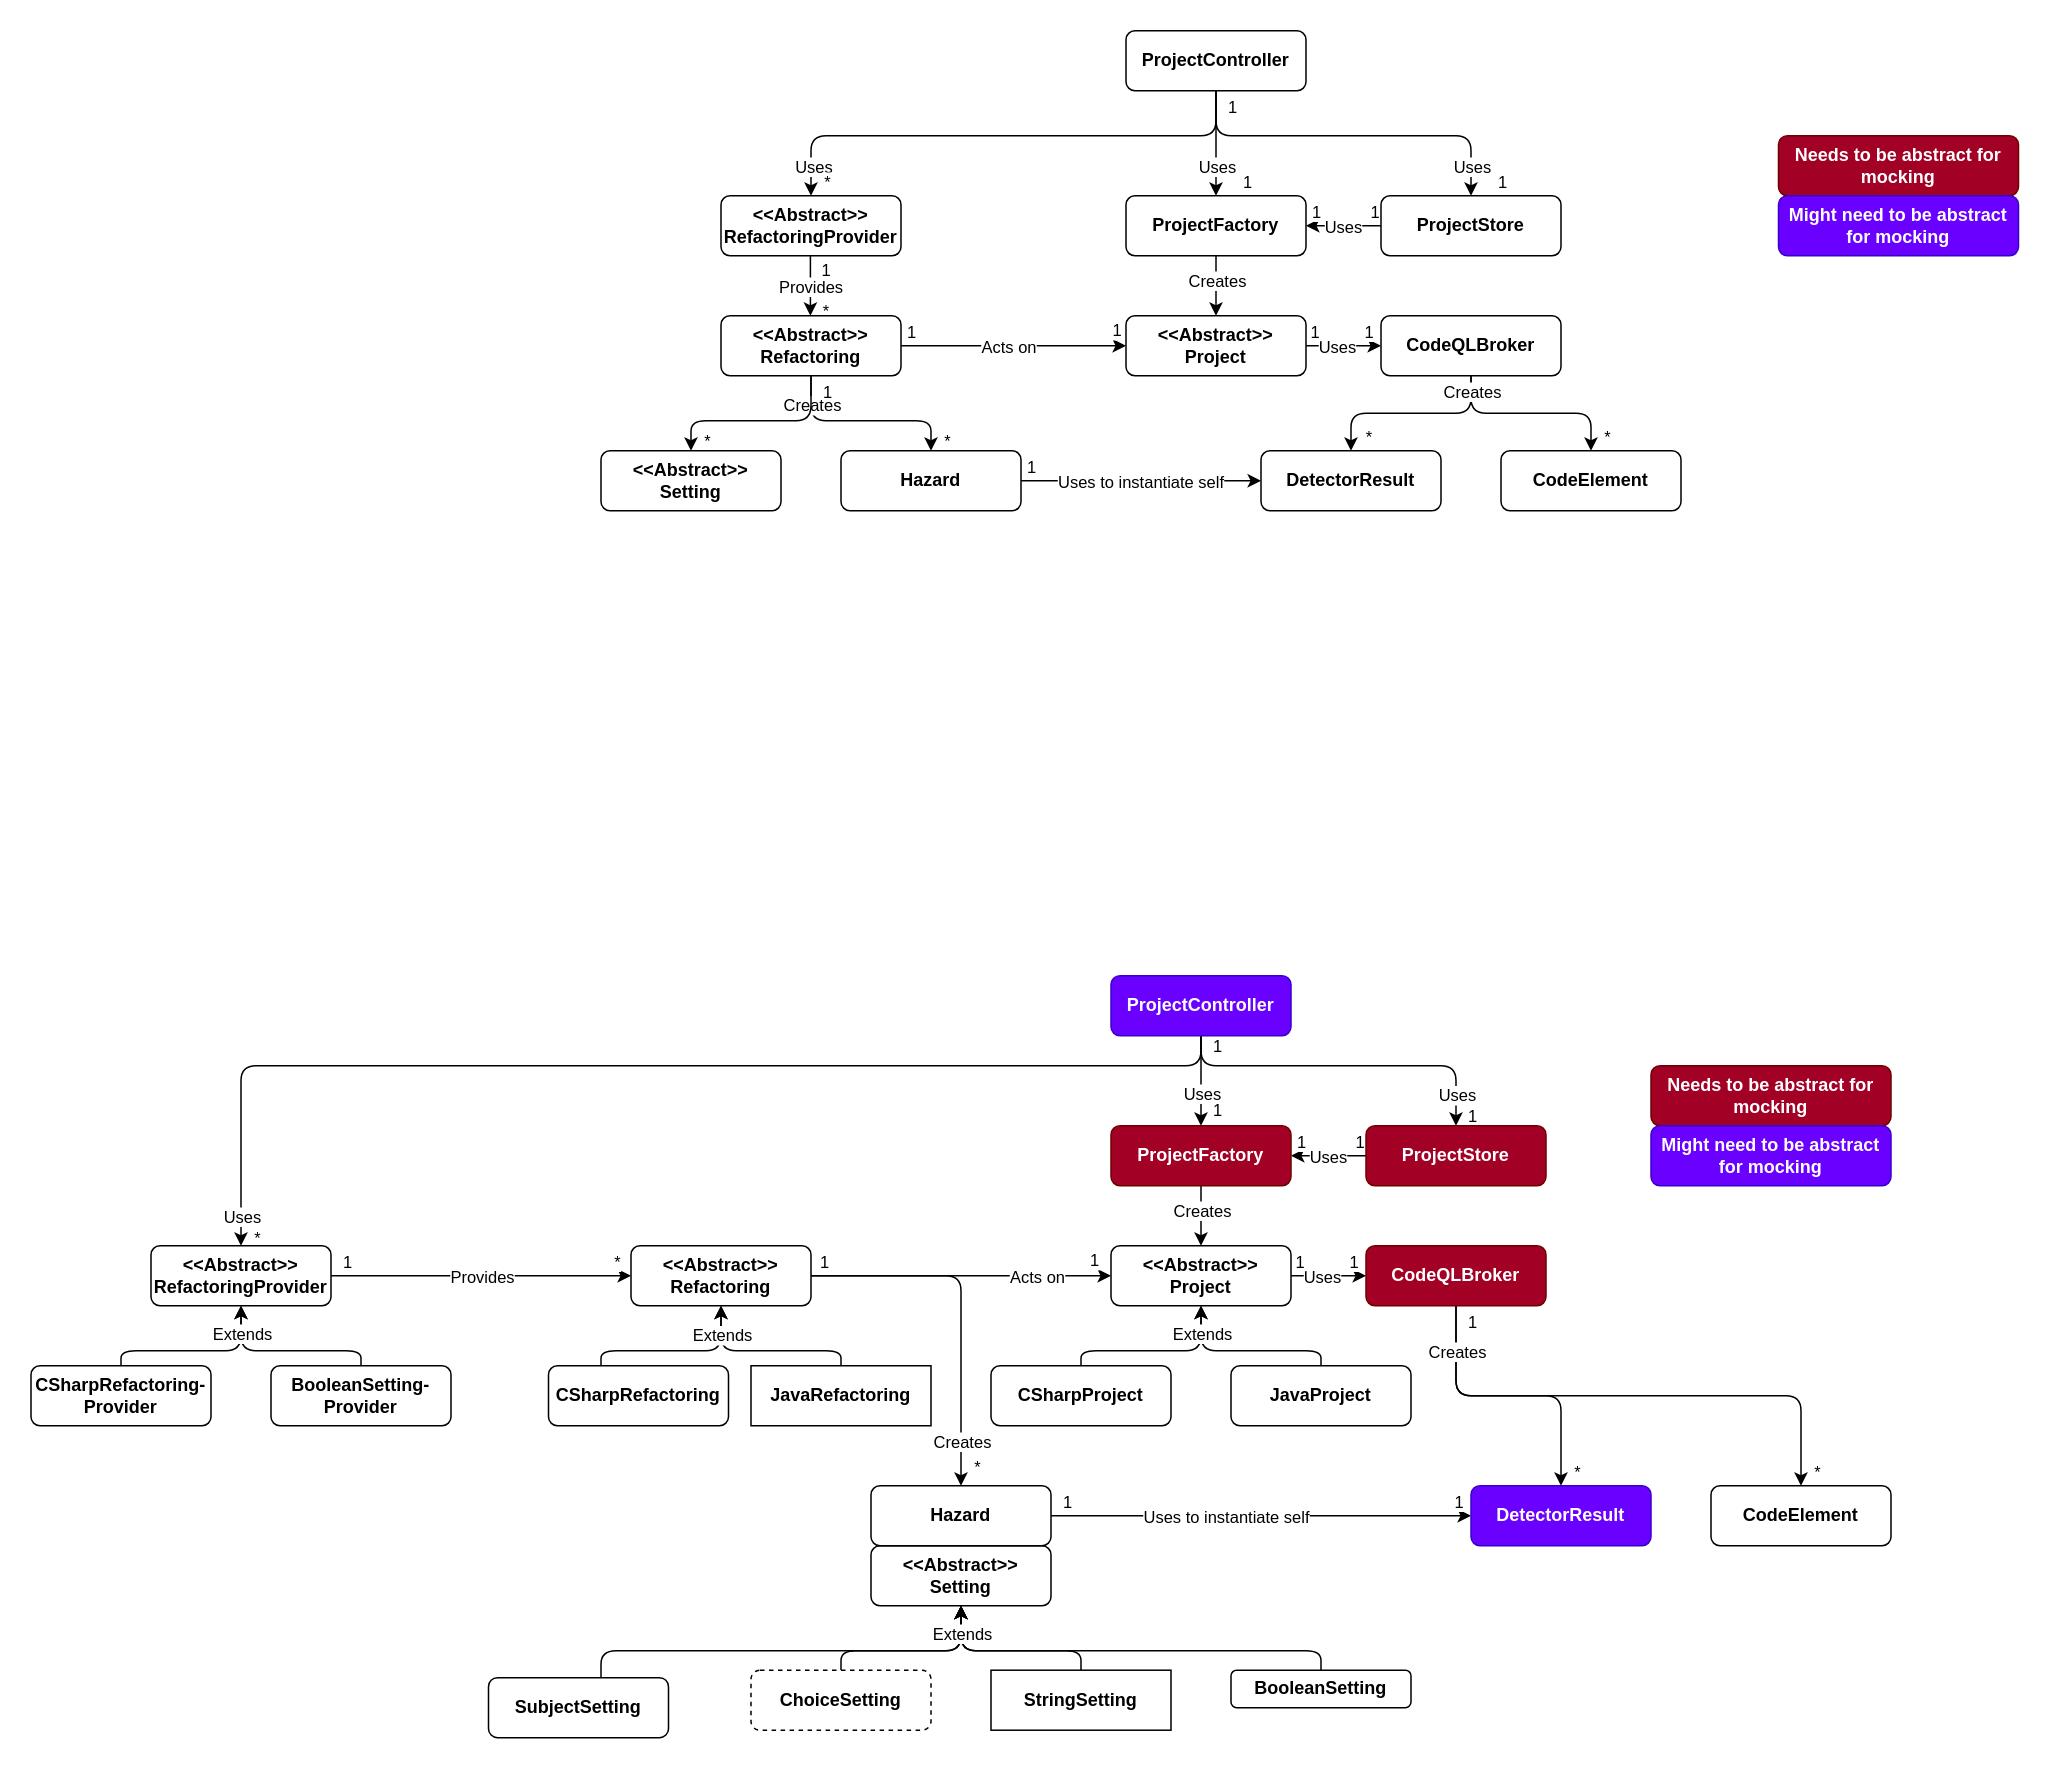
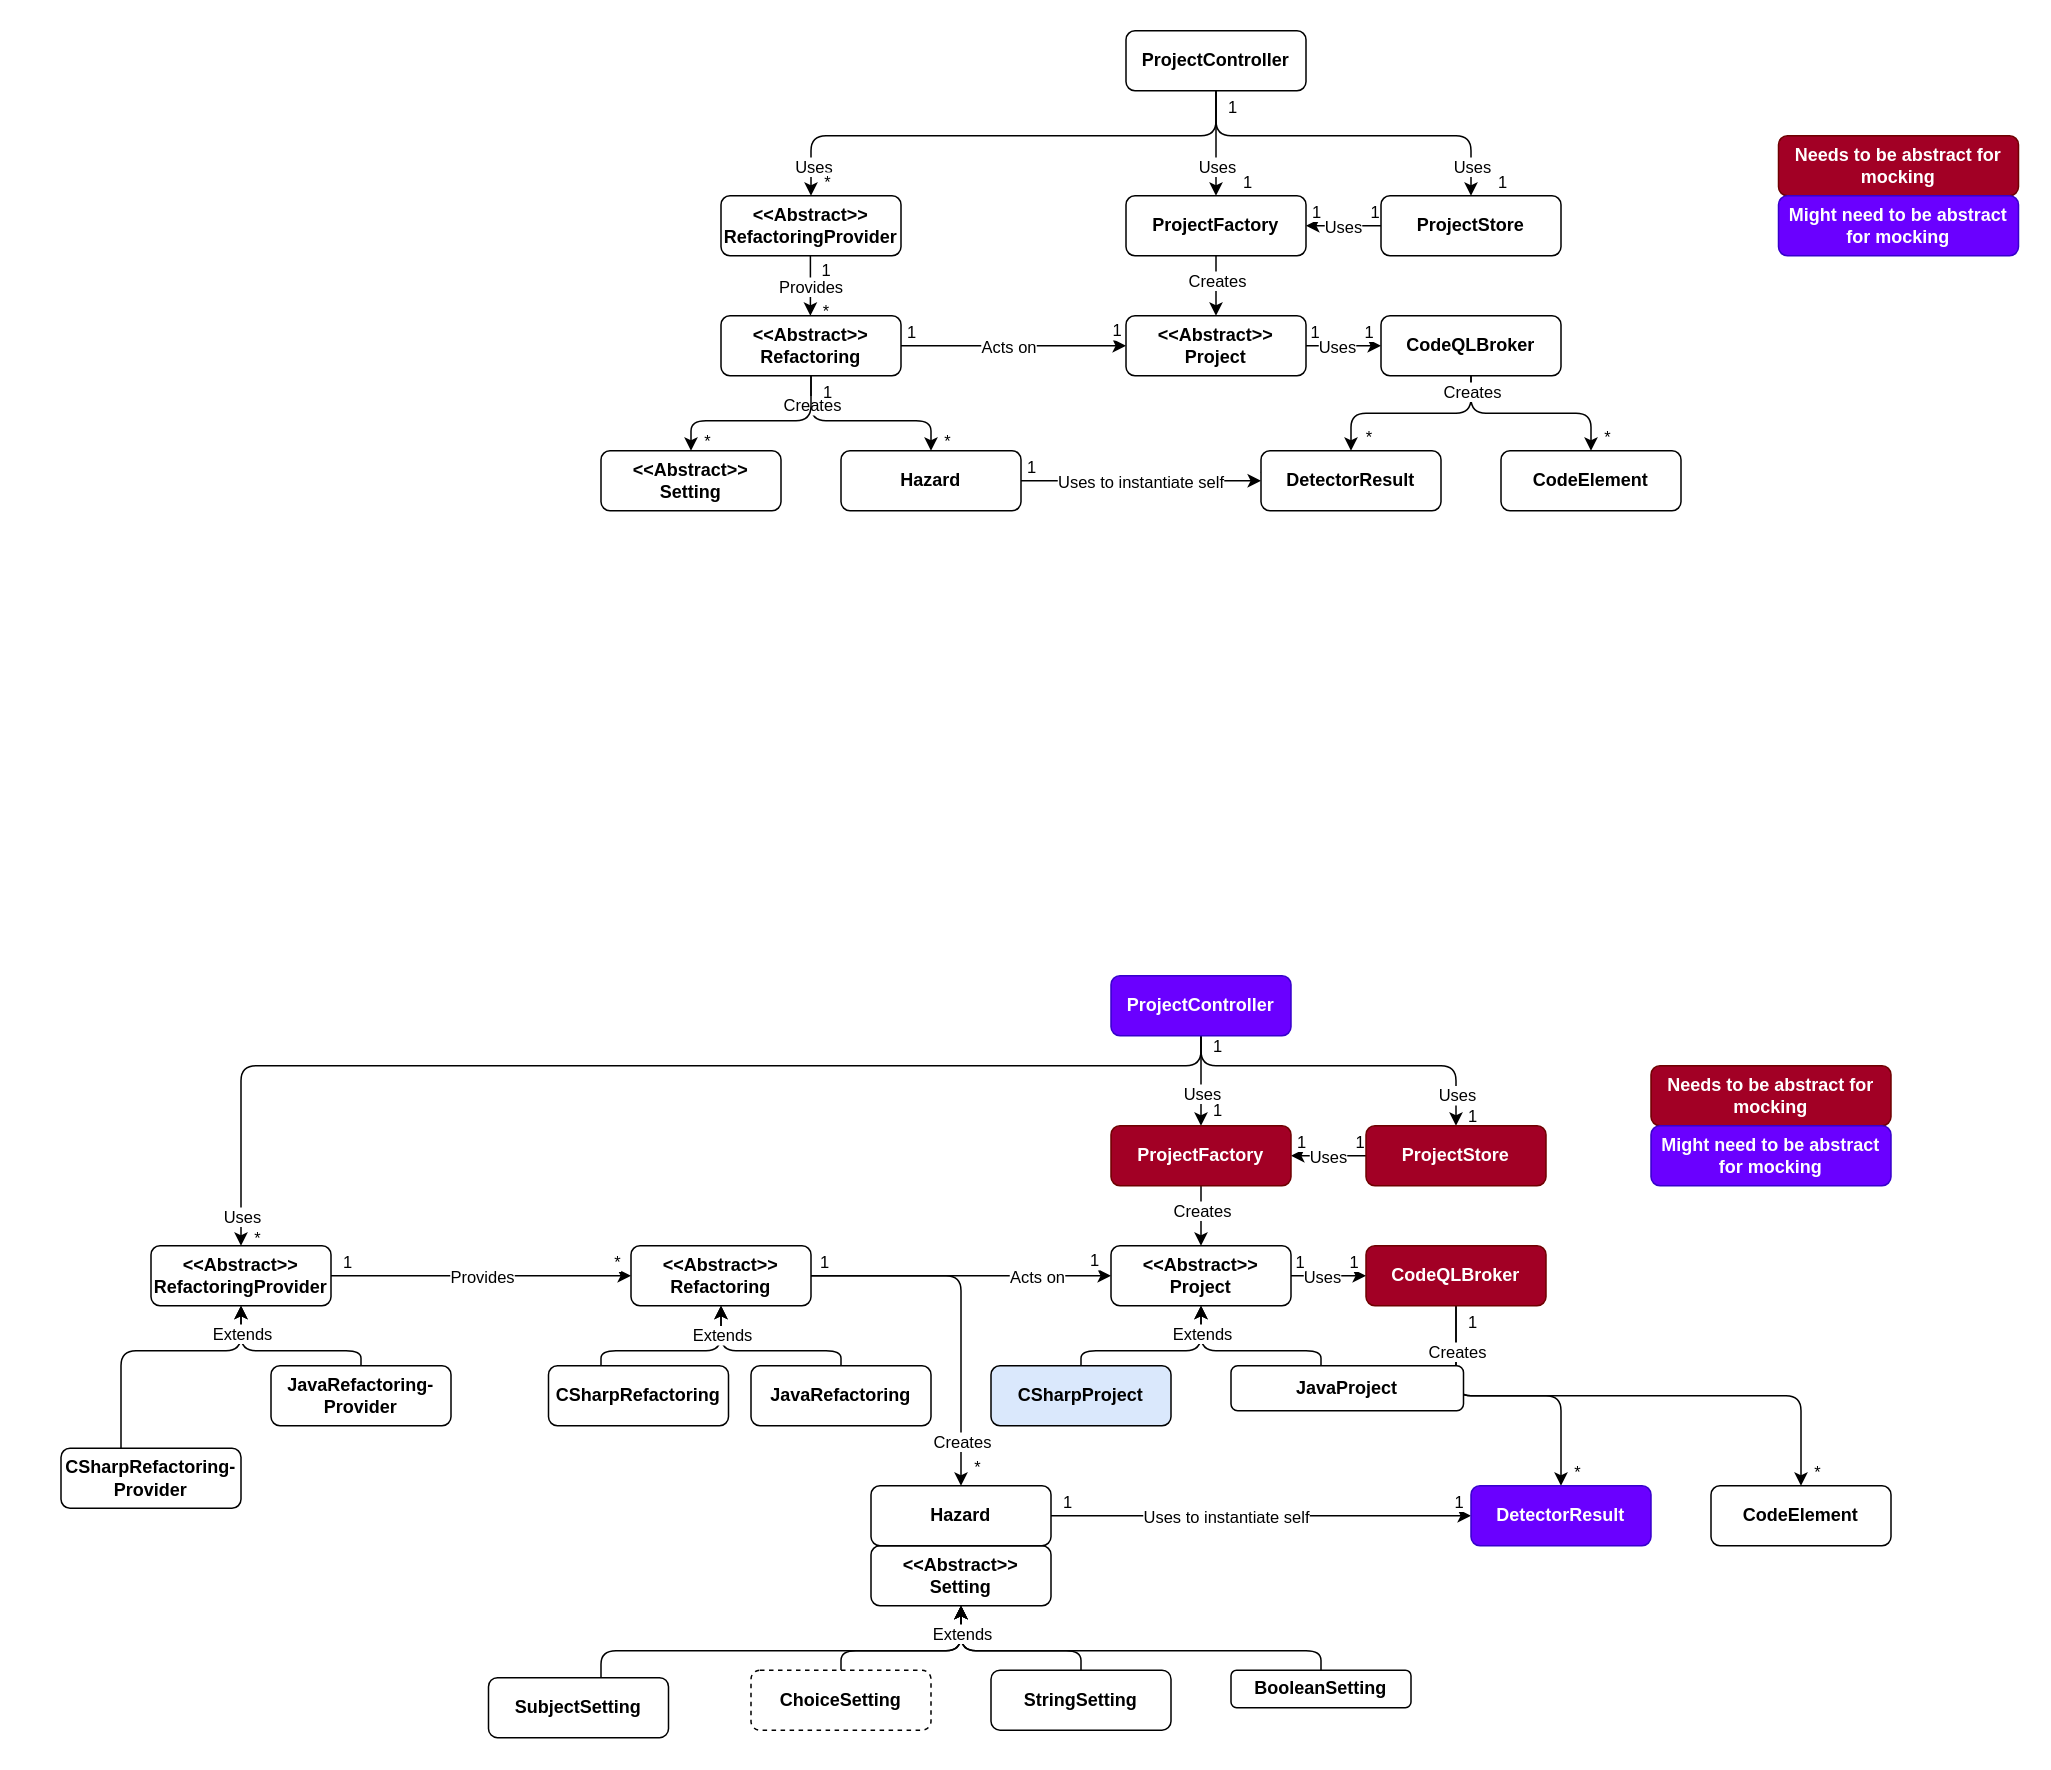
node "CSharpRefactoring-Provider": moved (121, 1396) -> (151, 1478)
node "BooleanSetting-Provider": label "BooleanSetting-Provider" -> "JavaRefactoring-Provider"
node "JavaRefactoring": shape rectangle -> rounded rectangle
node "CSharpProject": fillcolor #ffffff -> #dae8fc
node "JavaProject": size 180x60 -> 233x45
node "StringSetting": shape rectangle -> rounded rectangle
